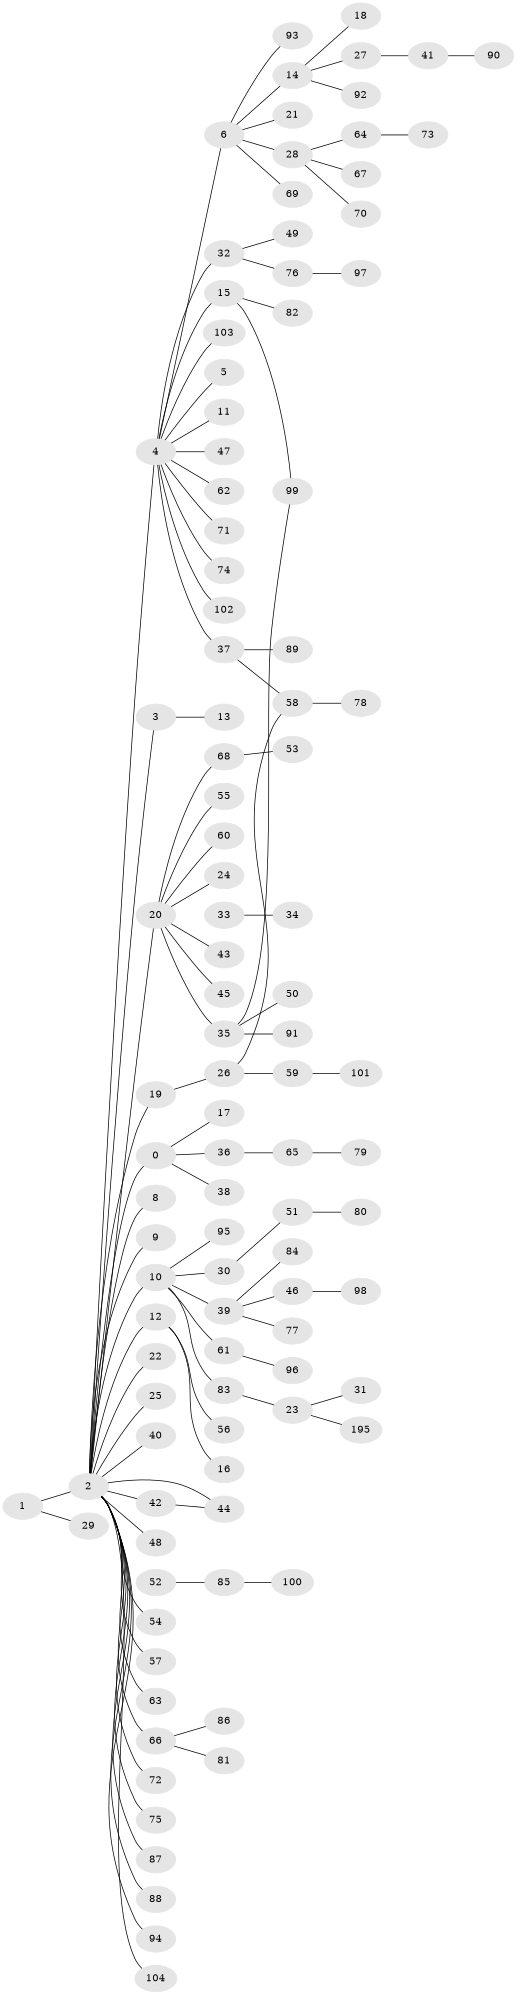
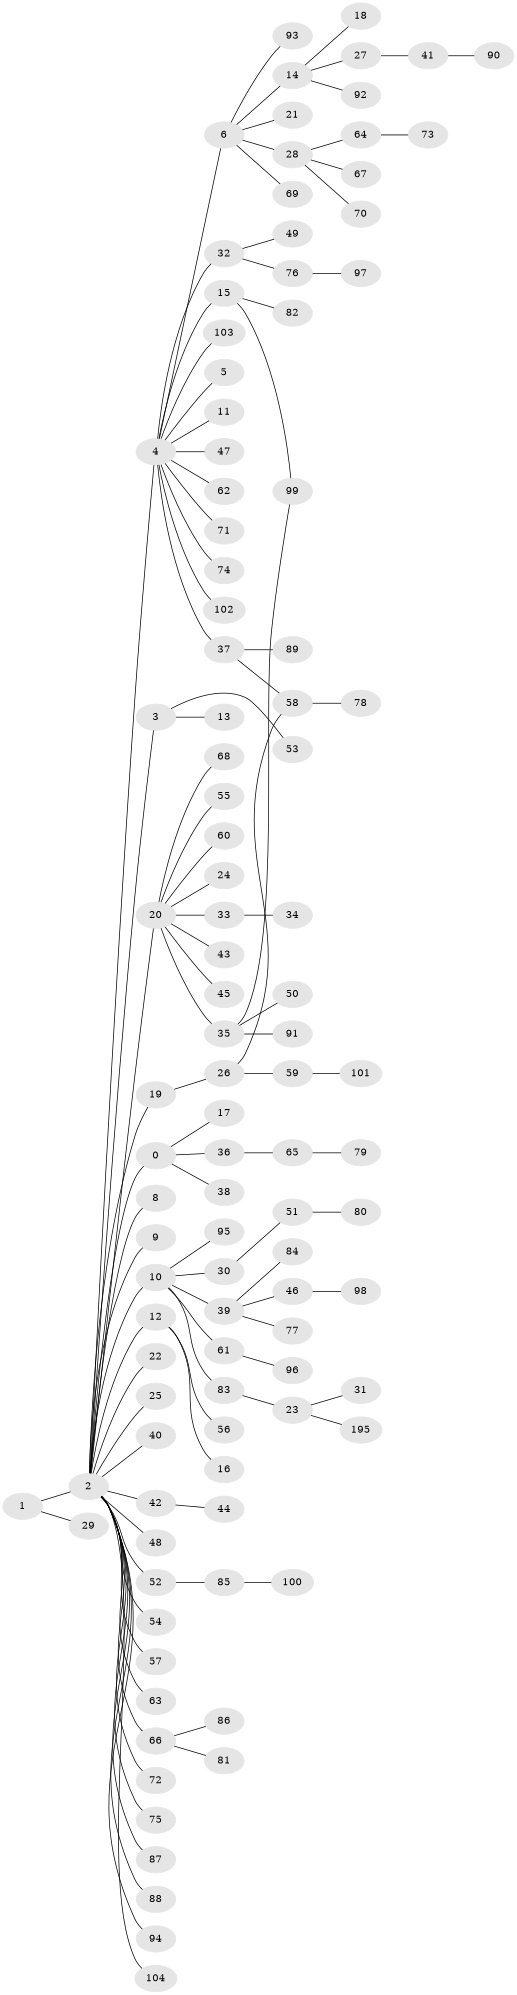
edge "53" -- "68": now "53" -- "3"
edge "20" -- "33": added
edge "2" -- "44": now "2" -- "52"
